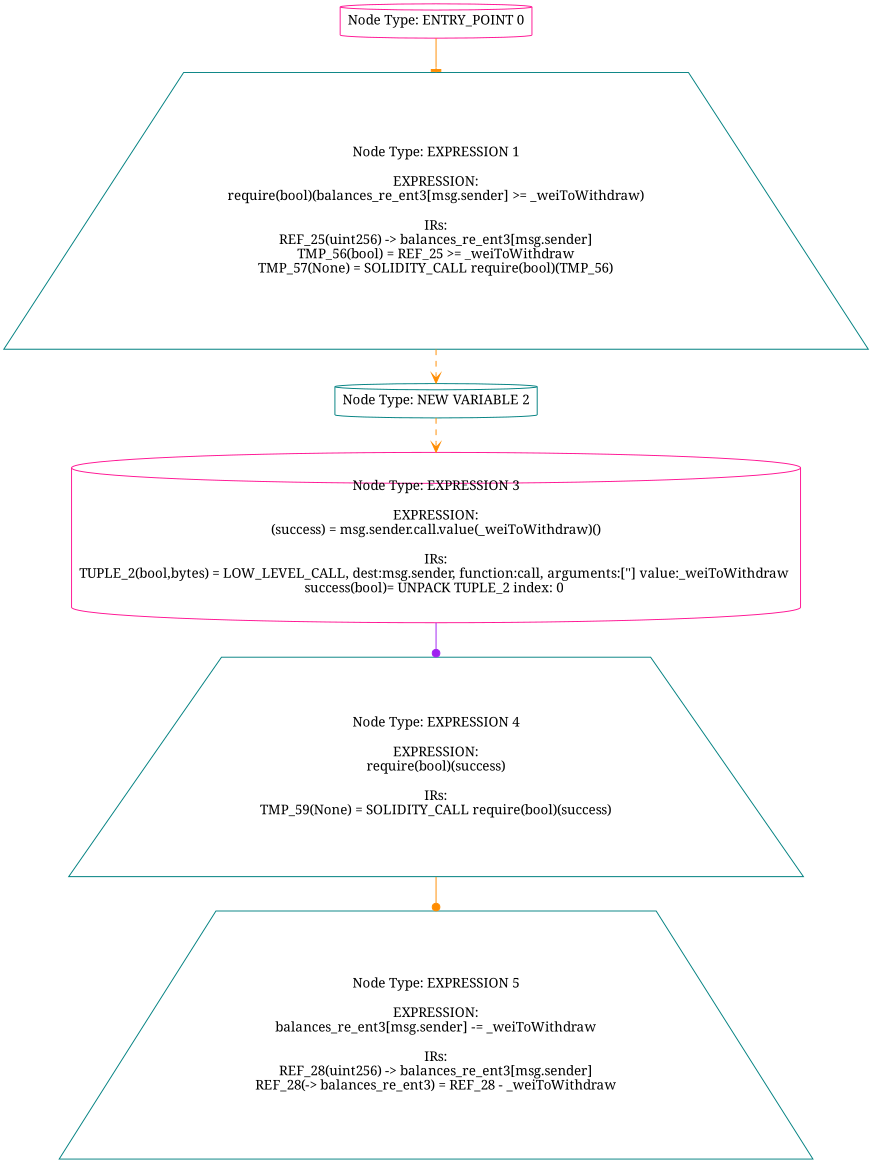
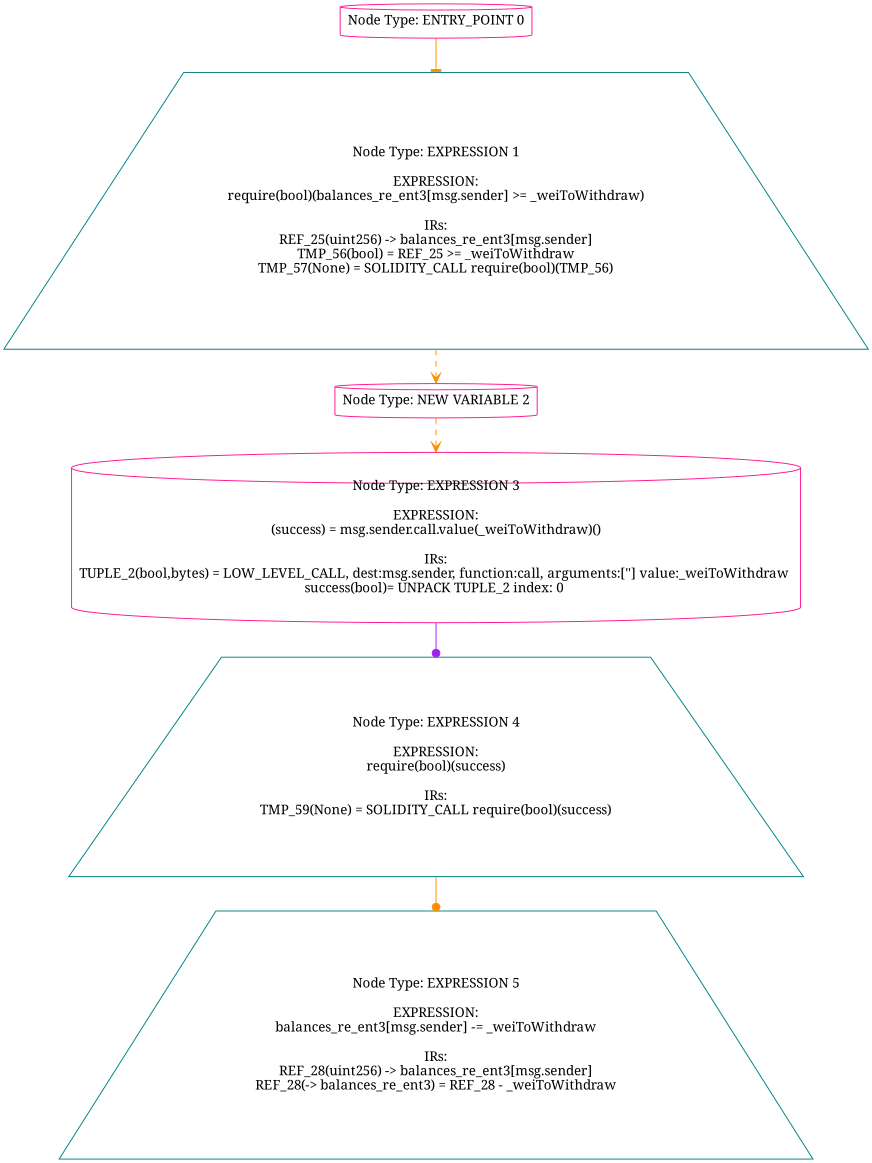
node "Node Type: NEW VARIABLE 2": color teal -> deeppink
